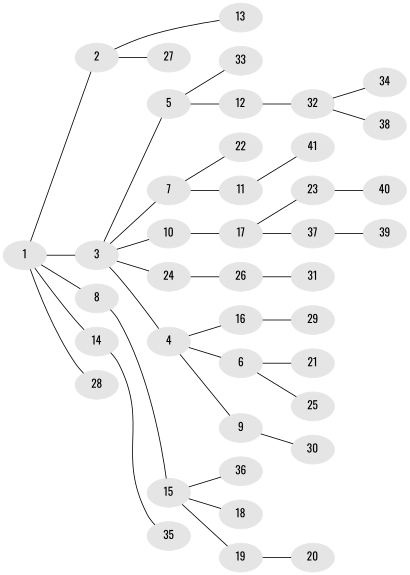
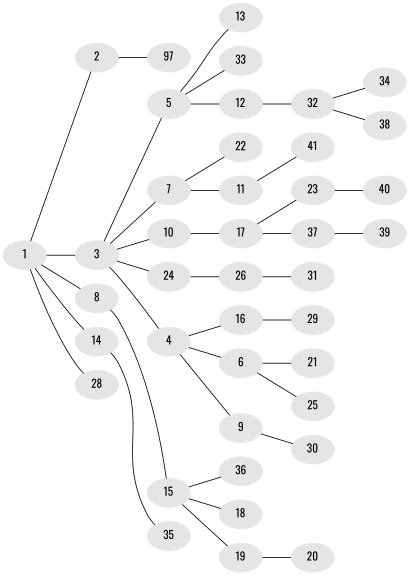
edge "13" -- "2": now "13" -- "5"
node "27": label "27" -> "97"
